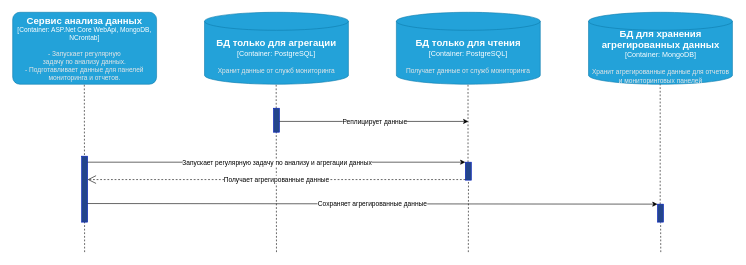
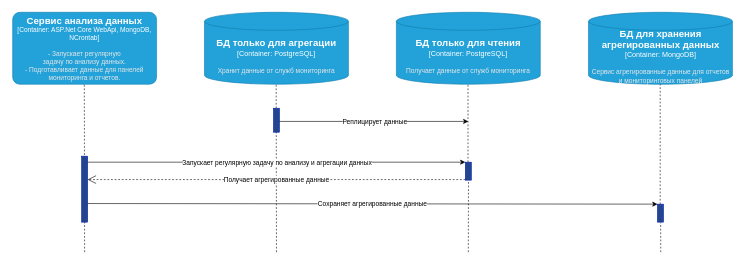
node "БД для хранения агрегированных данных [Container: MongoDB] Хранит агрегированные данные для отчетов и мониторинговых панелей": label "БД для хранения агрегированных данных [Container: MongoDB] Хранит агрегированные данные для отчетов и мониторинговых панелей" -> "БД для хранения агрегированных данных [Container: MongoDB] Сервис агрегированные данные для отчетов и мониторинговых панелей"
